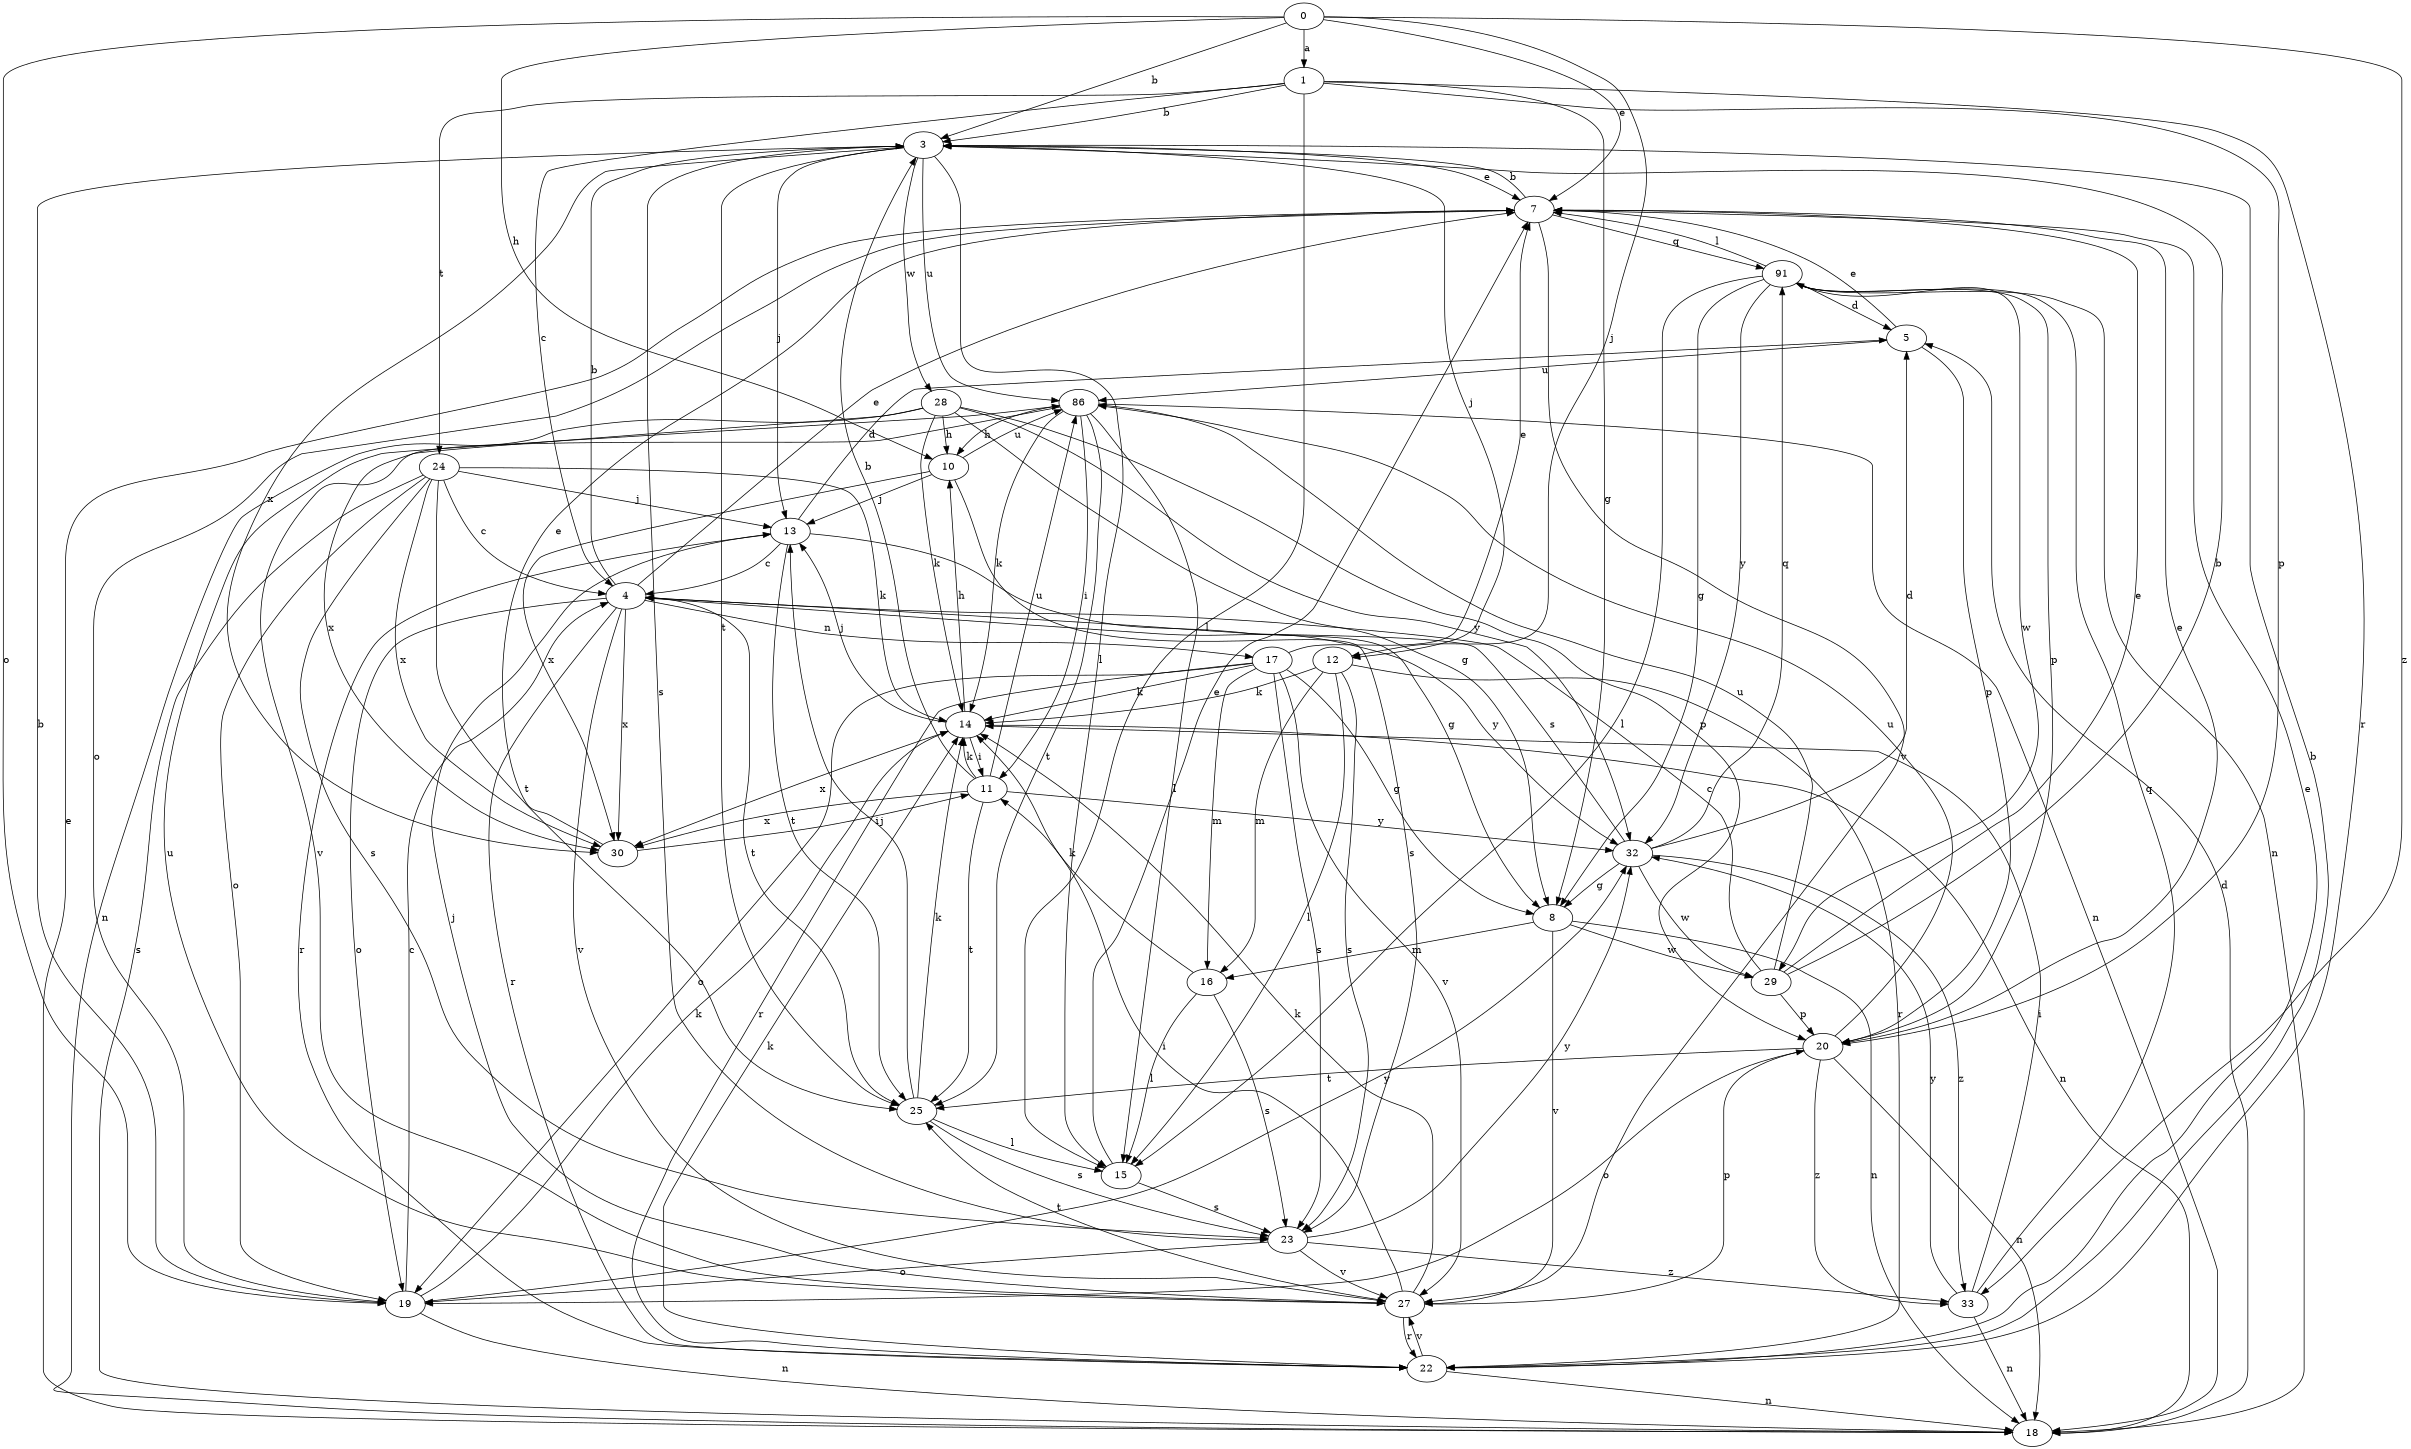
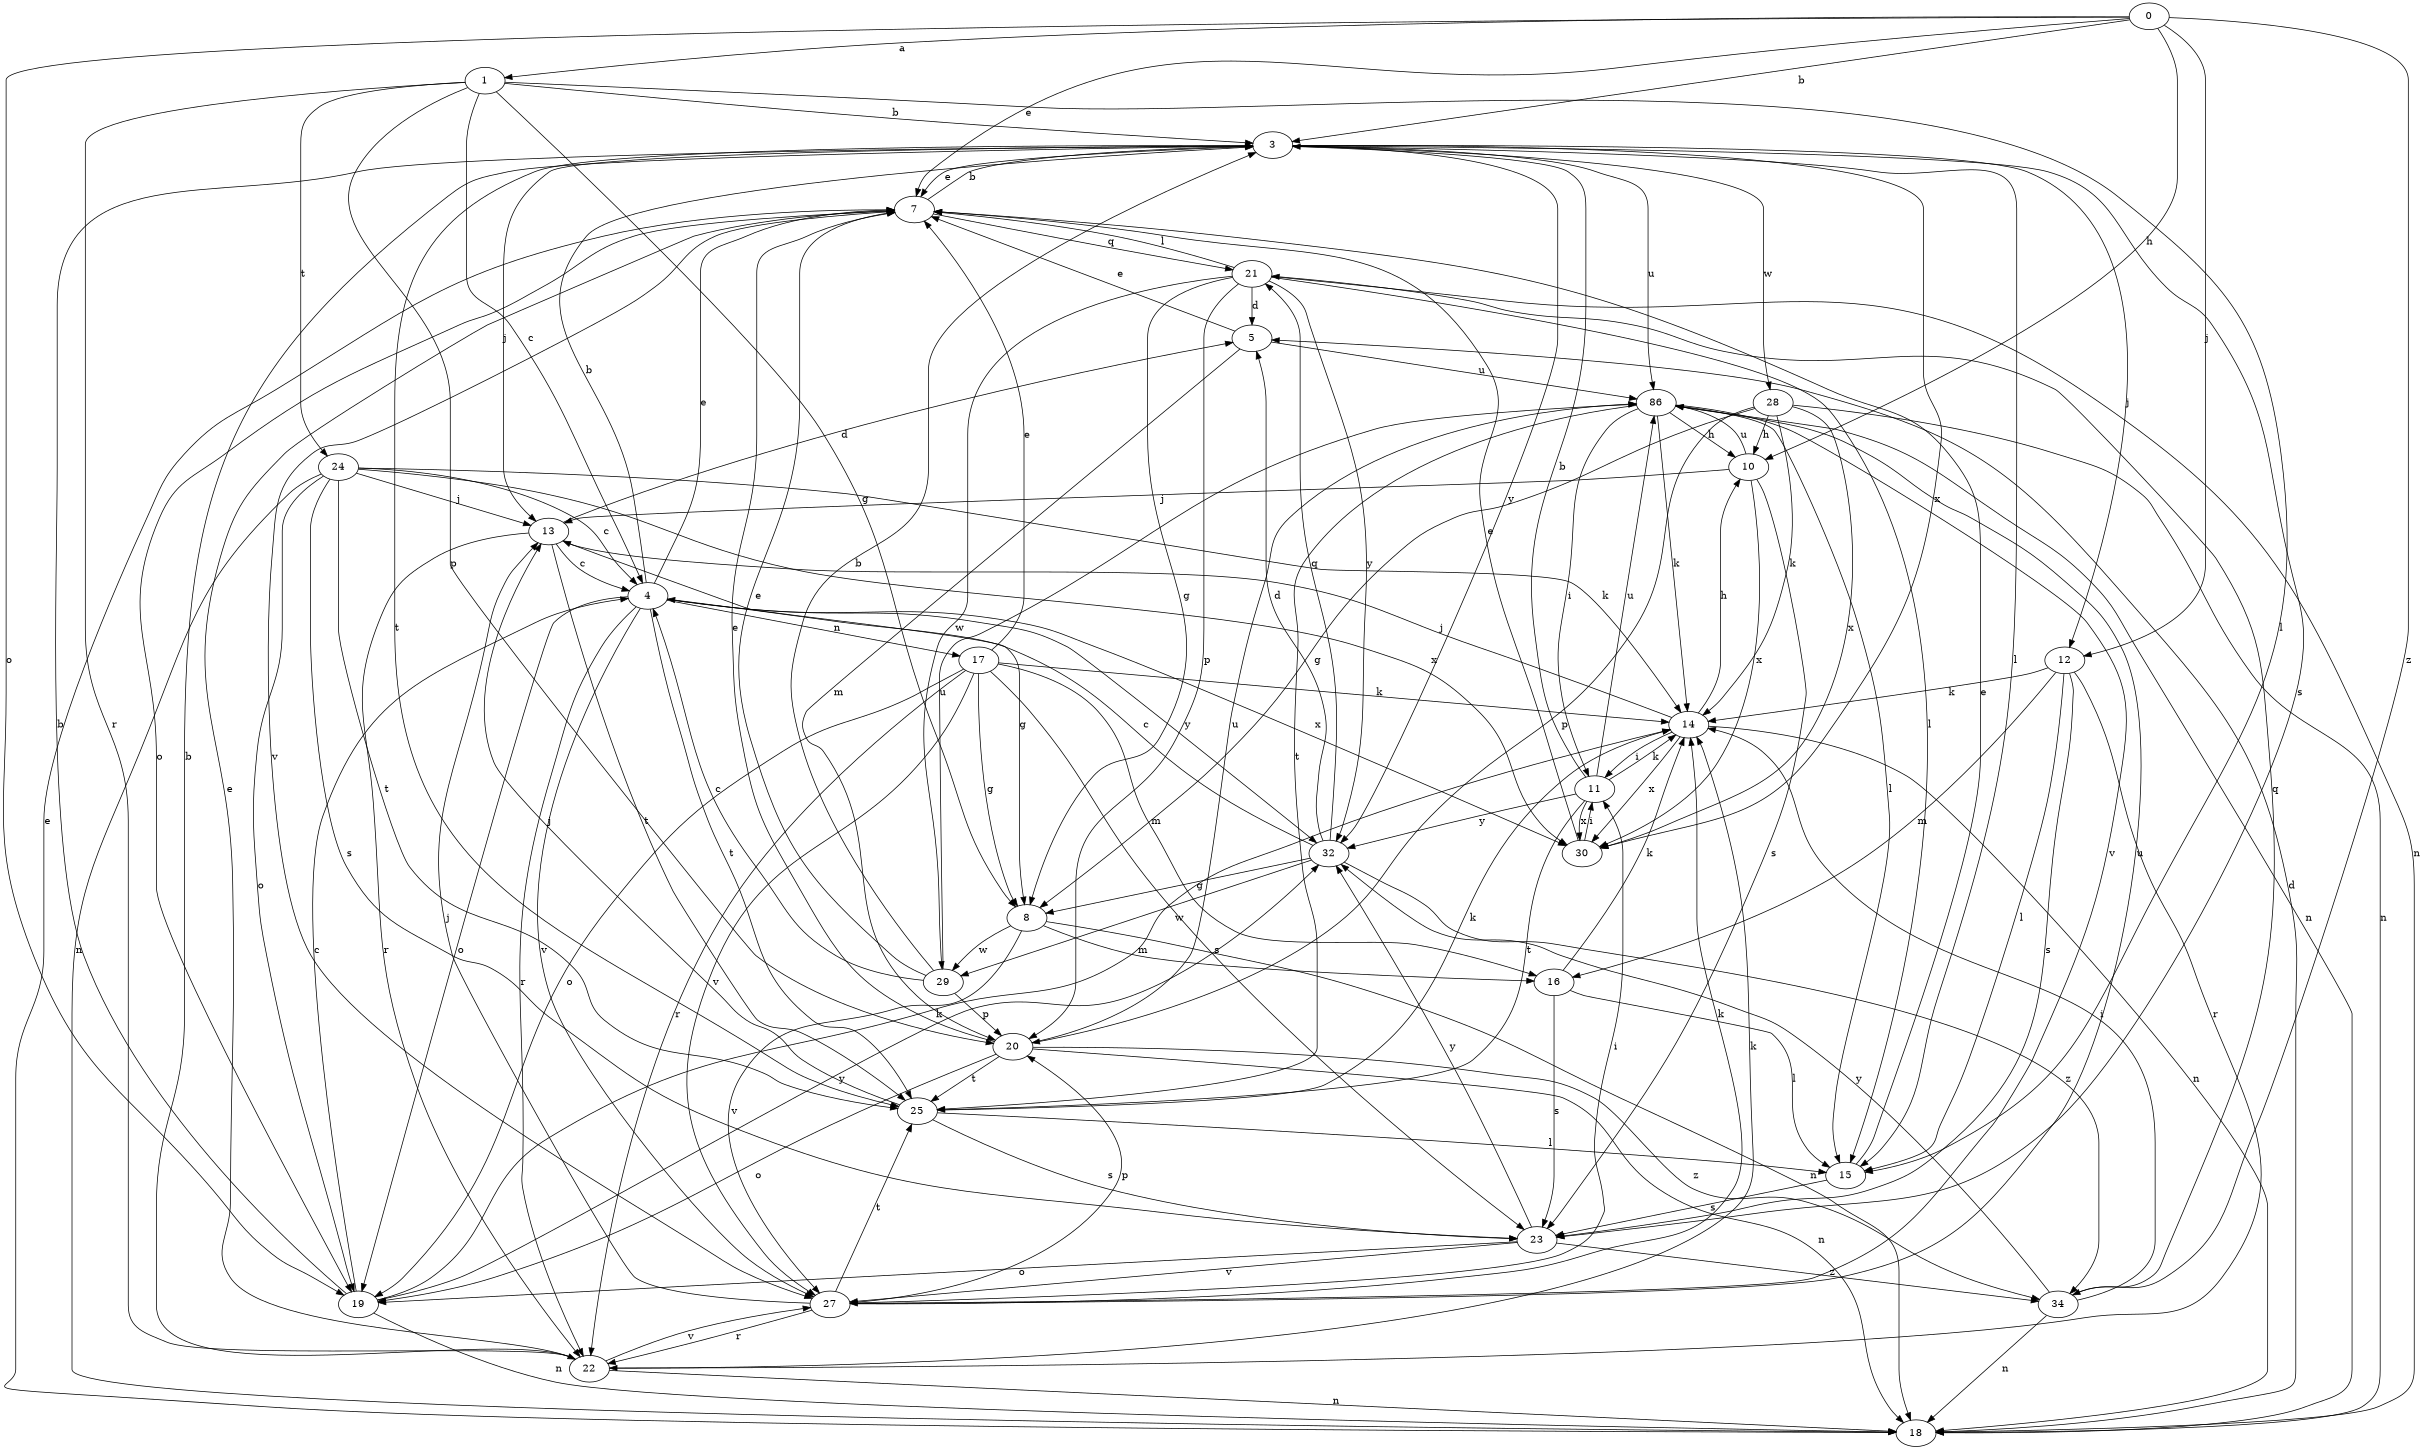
node "91": label "91" -> "21"
edge "28" -> "32": now "3" -> "32"
edge "5" -> "20": label "p" -> "m"
edge "32" -> "4": label "s" -> "c"
edge "24" -> "18": label "s" -> "n"
node "33": label "33" -> "34"
